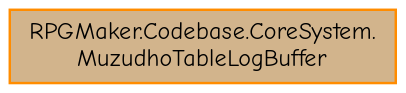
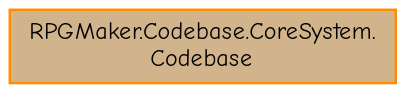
node "RPGMaker.Codebase.CoreSystem. MuzudhoTableLogBuffer": label "RPGMaker.Codebase.CoreSystem. MuzudhoTableLogBuffer" -> "RPGMaker.Codebase.CoreSystem. Codebase"
